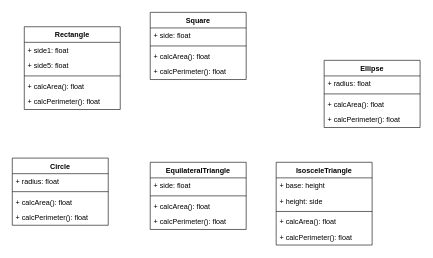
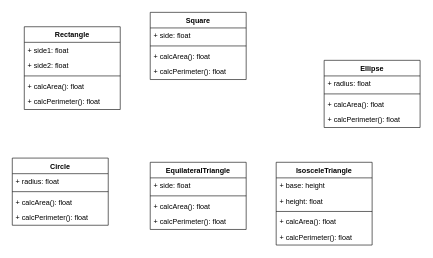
node "+ side5: float": label "+ side5: float" -> "+ side2: float"
node "+ height: side": label "+ height: side" -> "+ height: float"
